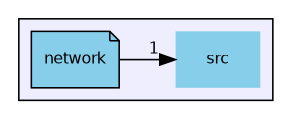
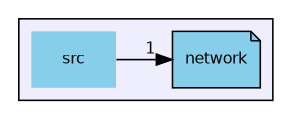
edge "network" -> "src": reversed
